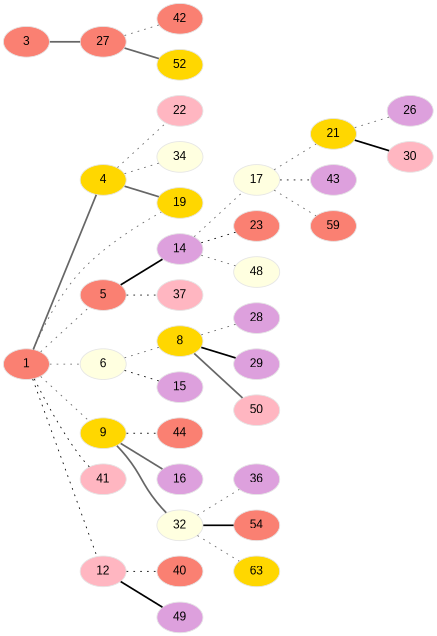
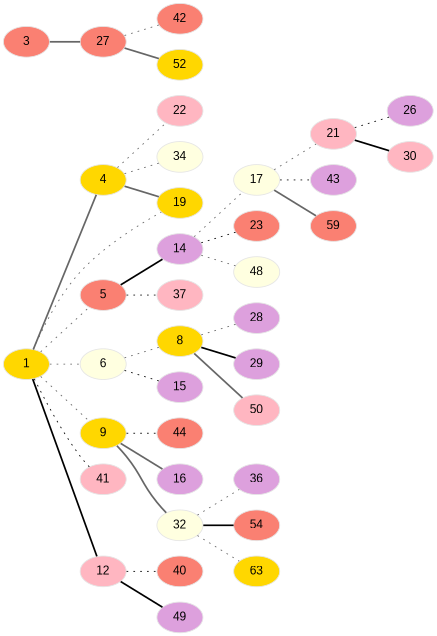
edge "26" -- "21": color gray40 -> black
node "21": fillcolor gold -> lightpink
edge "17" -- "59": style dotted -> bold
node "1": fillcolor salmon -> gold
edge "1" -- "12": style dotted -> bold
